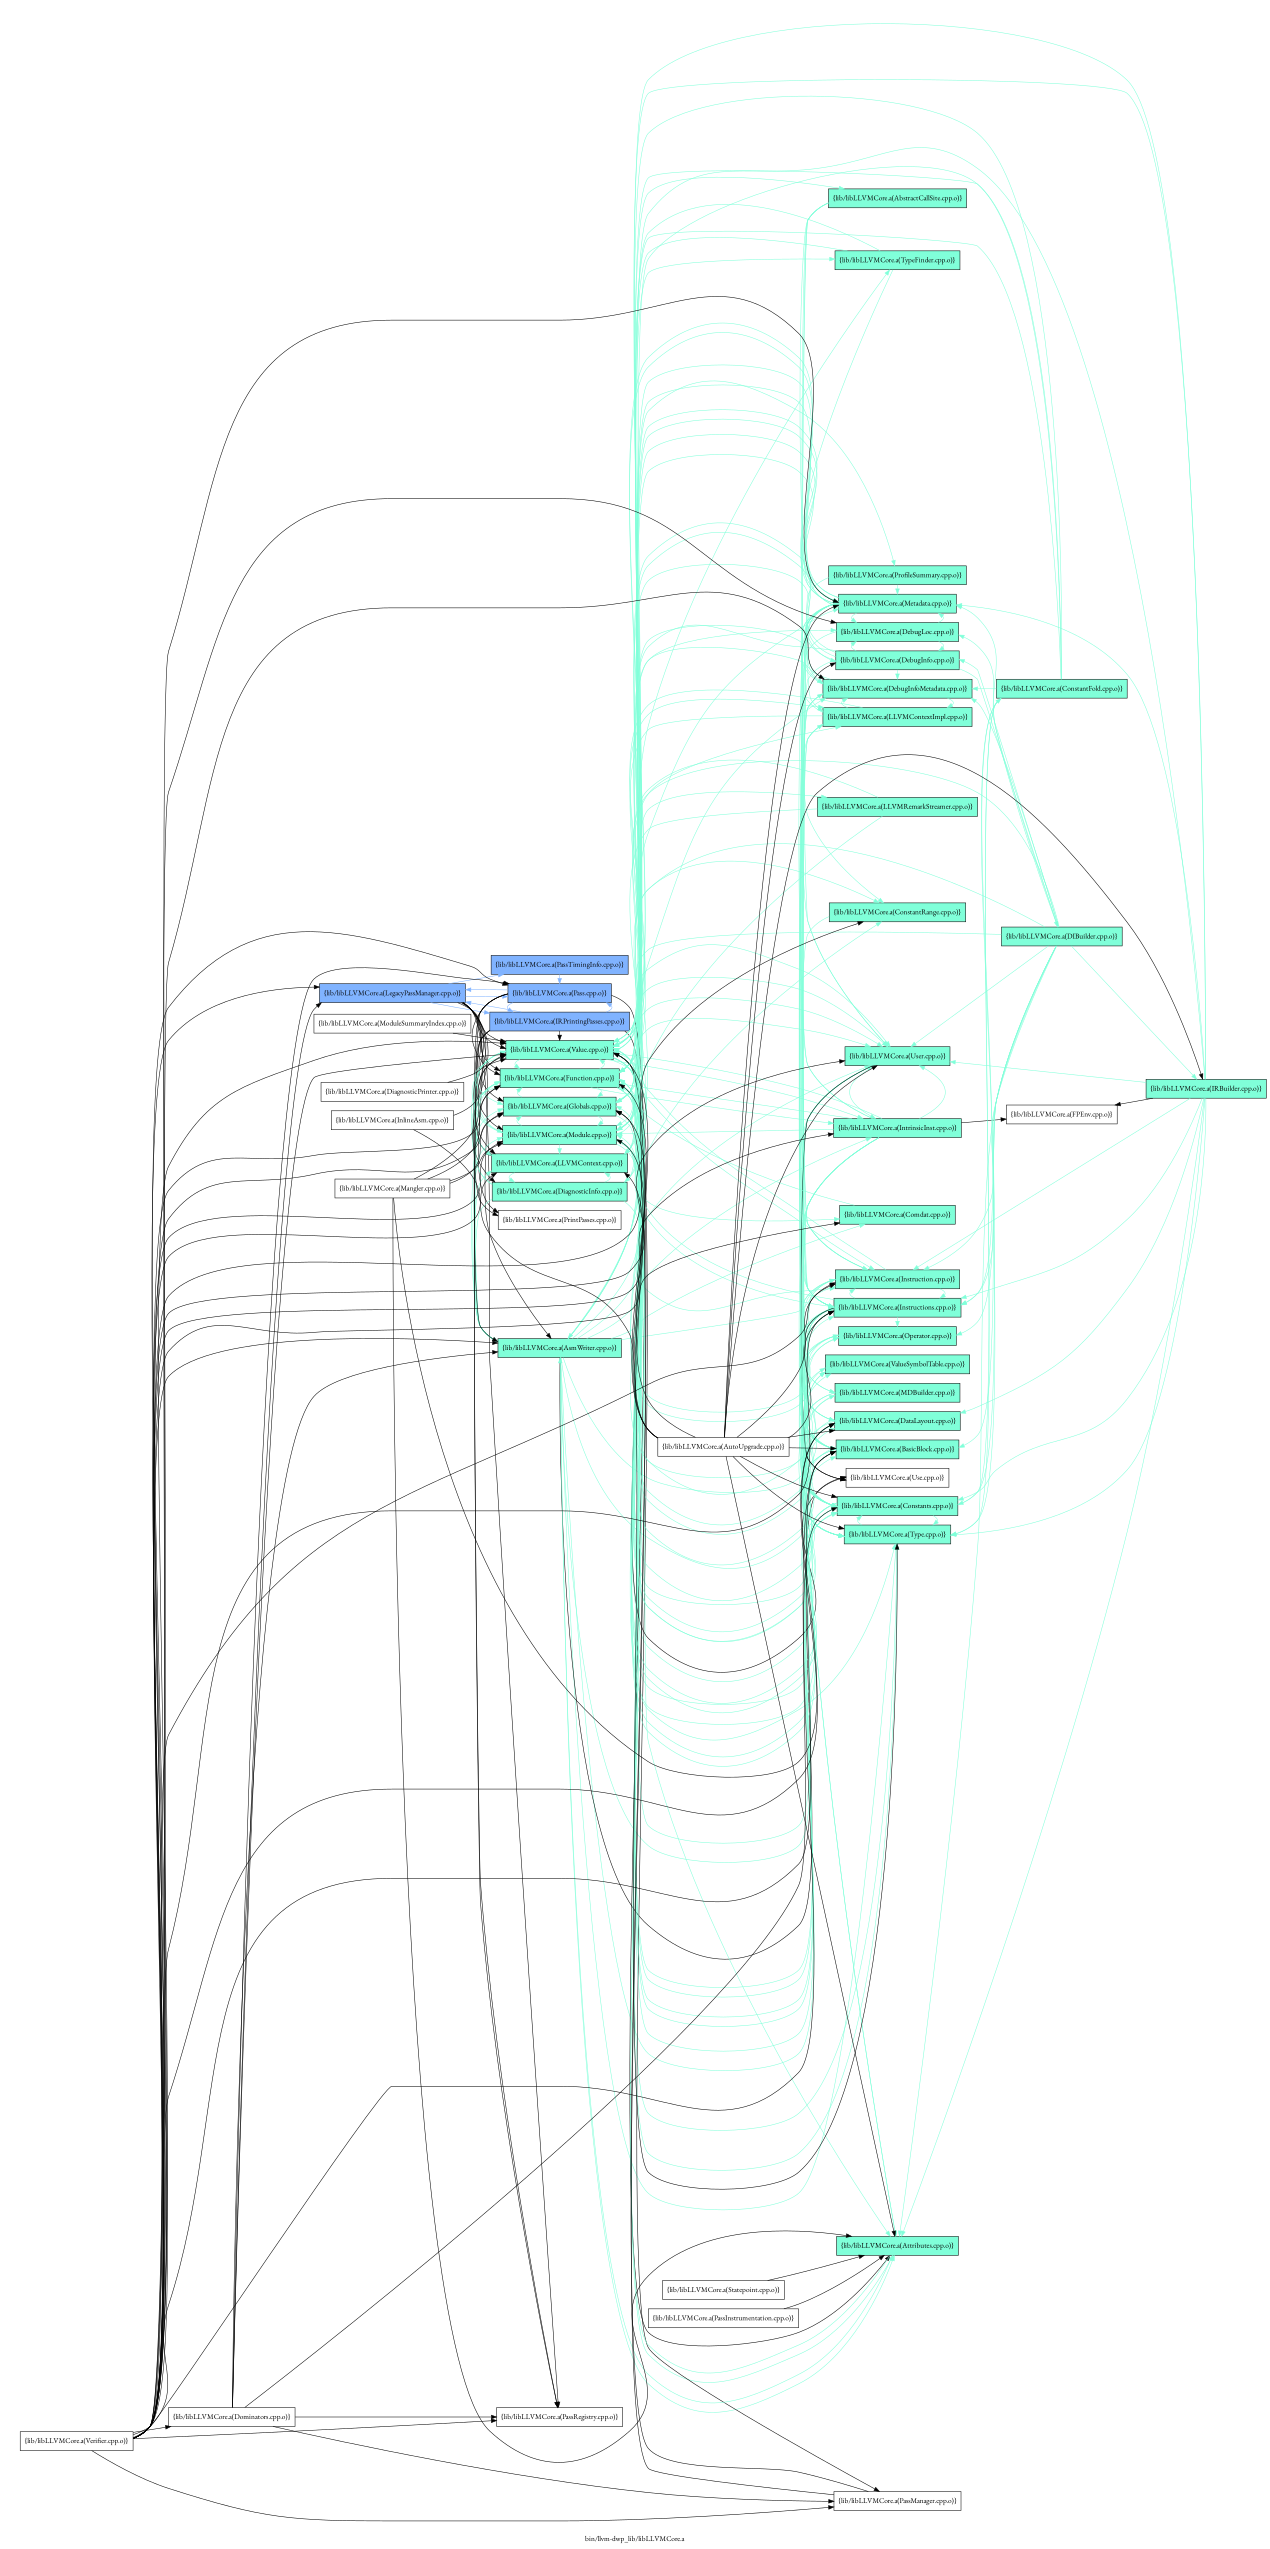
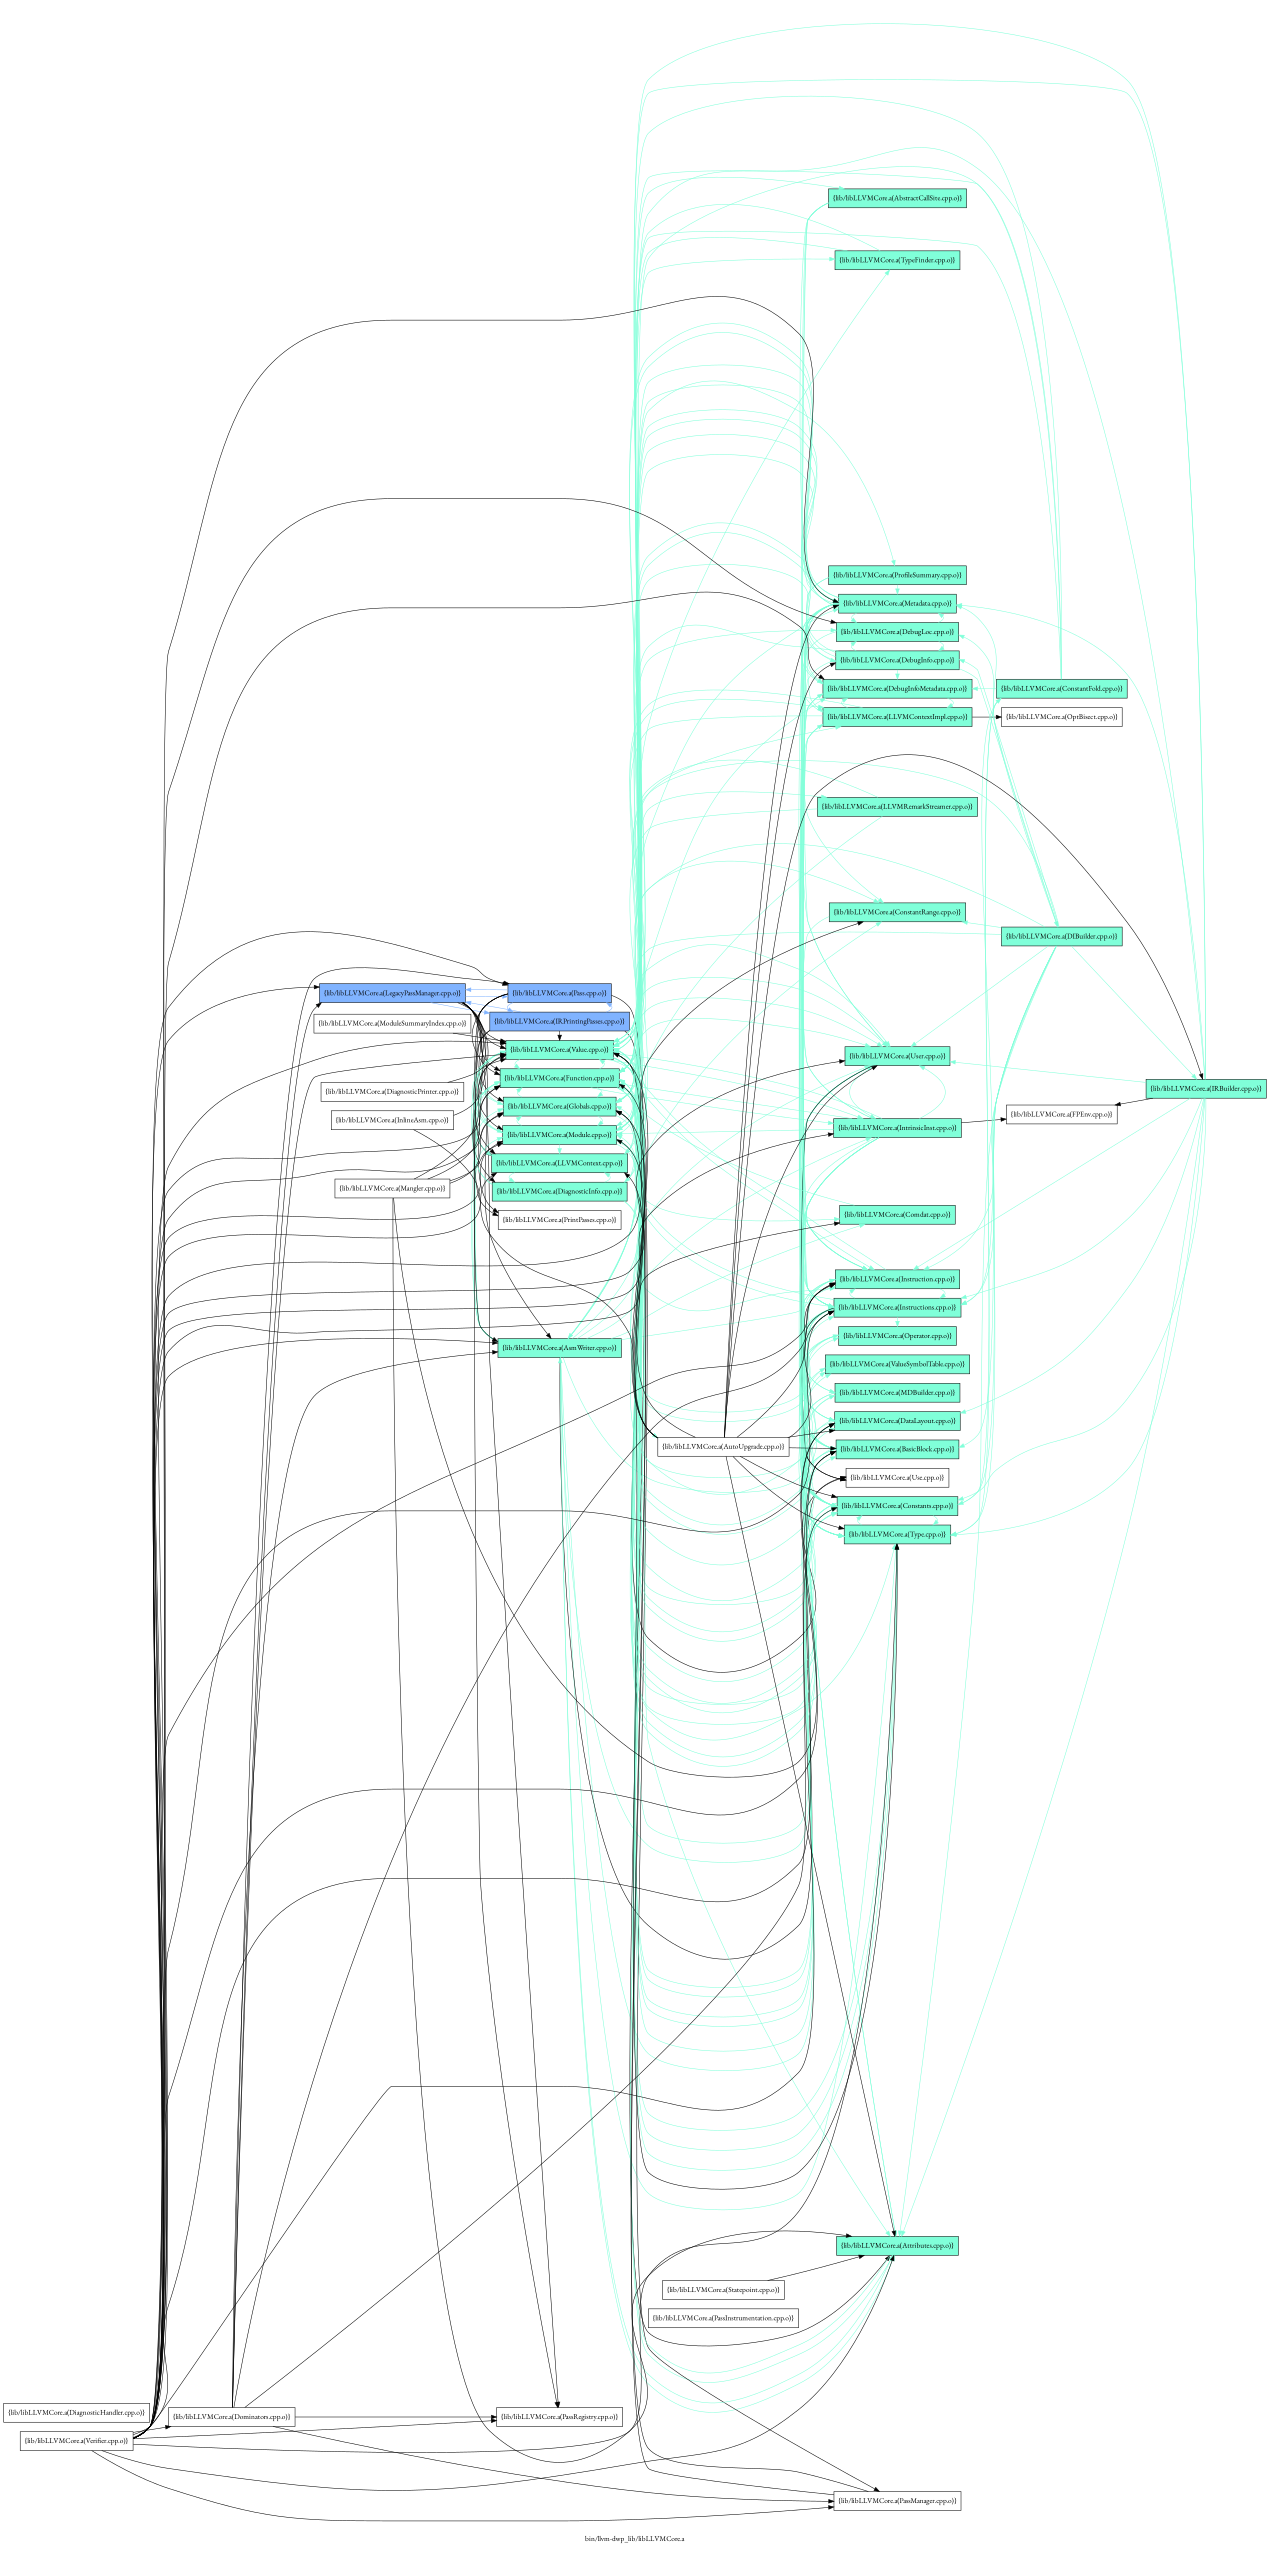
edge "{lib/libLLVMCore.a(TypeFinder.cpp.o)}" -> "{lib/libLLVMCore.a(Metadata.cpp.o)}": removed
edge "{lib/libLLVMCore.a(DebugInfoMetadata.cpp.o)}" -> "{lib/libLLVMCore.a(Value.cpp.o)}": now "{lib/libLLVMCore.a(Globals.cpp.o)}" -> "{lib/libLLVMCore.a(Value.cpp.o)}"
node "{lib/libLLVMCore.a(OptBisect.cpp.o)}": added
edge "{lib/libLLVMCore.a(DebugInfoMetadata.cpp.o)}" -> "{lib/libLLVMCore.a(LLVMContext.cpp.o)}": removed
edge "{lib/libLLVMCore.a(DIBuilder.cpp.o)}" -> "{lib/libLLVMCore.a(DebugInfoMetadata.cpp.o)}": now "{lib/libLLVMCore.a(DIBuilder.cpp.o)}" -> "{lib/libLLVMCore.a(ConstantRange.cpp.o)}"
node "{lib/libLLVMCore.a(PassTimingInfo.cpp.o)}": removed
edge "{lib/libLLVMCore.a(ConstantFold.cpp.o)}" -> "{lib/libLLVMCore.a(Operator.cpp.o)}": removed
edge "{lib/libLLVMCore.a(ProfileSummary.cpp.o)}" -> "{lib/libLLVMCore.a(Constants.cpp.o)}": added
edge "{lib/libLLVMCore.a(IntrinsicInst.cpp.o)}" -> "{lib/libLLVMCore.a(Instruction.cpp.o)}": added
edge "{lib/libLLVMCore.a(AsmWriter.cpp.o)}" -> "{lib/libLLVMCore.a(LLVMContext.cpp.o)}": removed
edge "{lib/libLLVMCore.a(DiagnosticInfo.cpp.o)}" -> "{lib/libLLVMCore.a(AsmWriter.cpp.o)}": now "{lib/libLLVMCore.a(DiagnosticInfo.cpp.o)}" -> "{lib/libLLVMCore.a(AutoUpgrade.cpp.o)}"
edge "{lib/libLLVMCore.a(AsmWriter.cpp.o)}" -> "{lib/libLLVMCore.a(Operator.cpp.o)}": removed
edge "{lib/libLLVMCore.a(Module.cpp.o)}" -> "{lib/libLLVMCore.a(ValueSymbolTable.cpp.o)}": removed
edge "{lib/libLLVMCore.a(IRPrintingPasses.cpp.o)}" -> "{lib/libLLVMCore.a(PassRegistry.cpp.o)}": removed
edge "{lib/libLLVMCore.a(Dominators.cpp.o)}" -> "{lib/libLLVMCore.a(Instruction.cpp.o)}": added
edge "{lib/libLLVMCore.a(Globals.cpp.o)}" -> "{lib/libLLVMCore.a(Type.cpp.o)}": added
edge "{lib/libLLVMCore.a(Verifier.cpp.o)}" -> "{lib/libLLVMCore.a(Type.cpp.o)}": added
edge "{lib/libLLVMCore.a(PassInstrumentation.cpp.o)}" -> "{lib/libLLVMCore.a(Attributes.cpp.o)}": now "{lib/libLLVMCore.a(Verifier.cpp.o)}" -> "{lib/libLLVMCore.a(Attributes.cpp.o)}"
node "{lib/libLLVMCore.a(DiagnosticHandler.cpp.o)}": added
